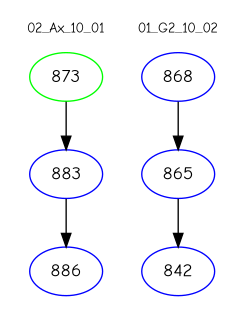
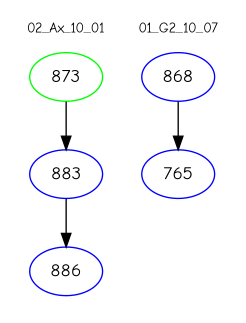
cluster "01_G2_10_02": label "01_G2_10_02" -> "01_G2_10_07"
node "865": label "865" -> "765"
node "842": removed
